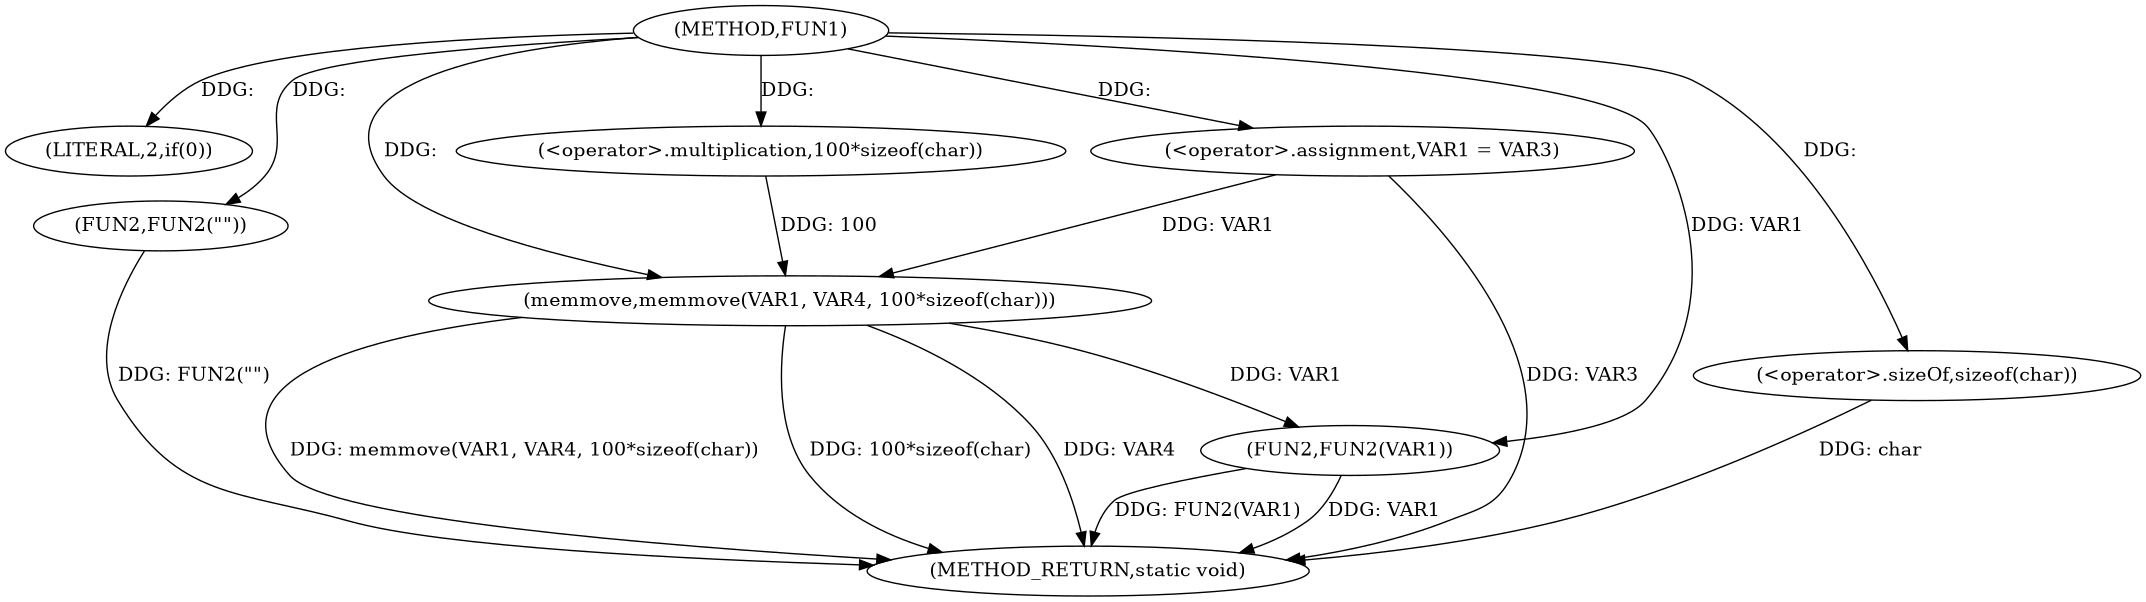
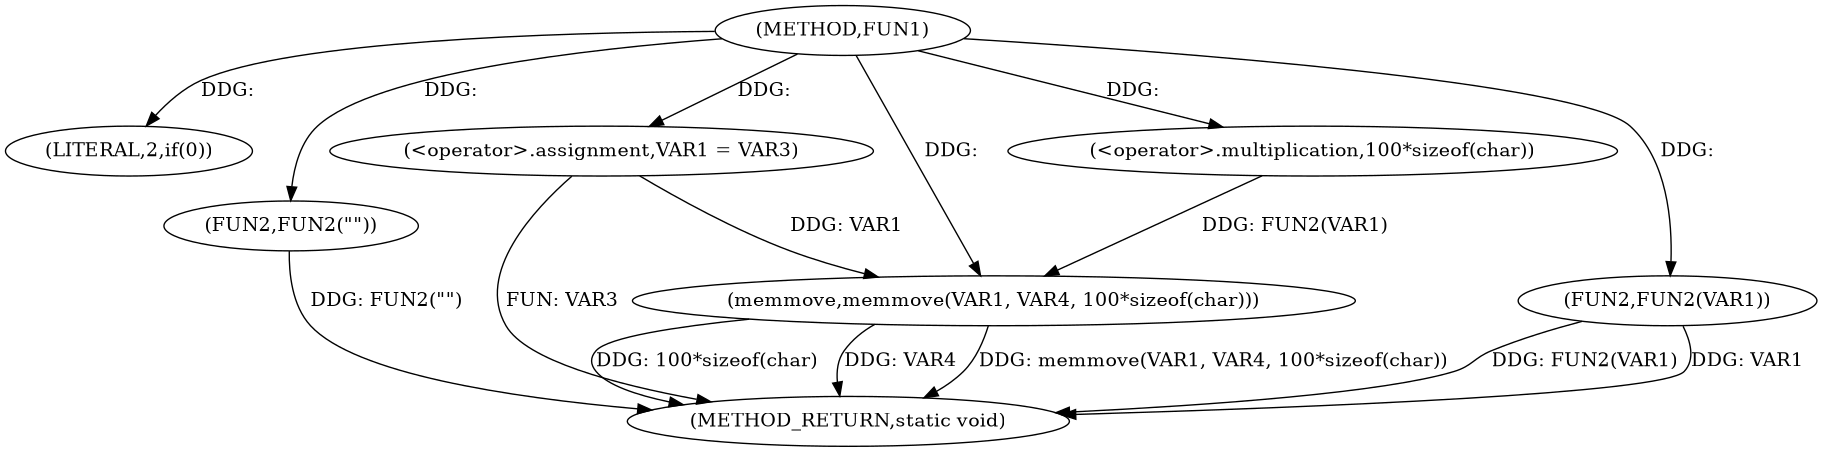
edge "(<operator>.multiplication,100*sizeof(char))" -> "(memmove,memmove(VAR1, VAR4, 100*sizeof(char)))": label "DDG: 100" -> "DDG: FUN2(VAR1)"
edge "(METHOD,FUN1)" -> "(FUN2,FUN2(VAR1))": label "DDG: VAR1" -> "DDG: "
edge "(memmove,memmove(VAR1, VAR4, 100*sizeof(char)))" -> "(FUN2,FUN2(VAR1))": removed, label "DDG: VAR1"
edge "(<operator>.assignment,VAR1 = VAR3)" -> "(METHOD_RETURN,static void)": label "DDG: VAR3" -> "FUN: VAR3"
node "(<operator>.sizeOf,sizeof(char))": removed
